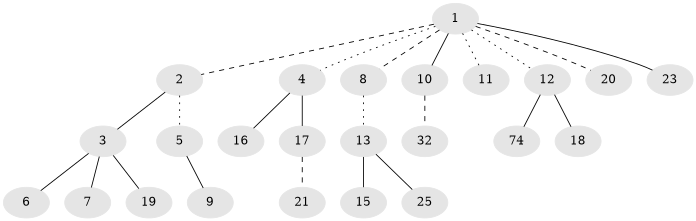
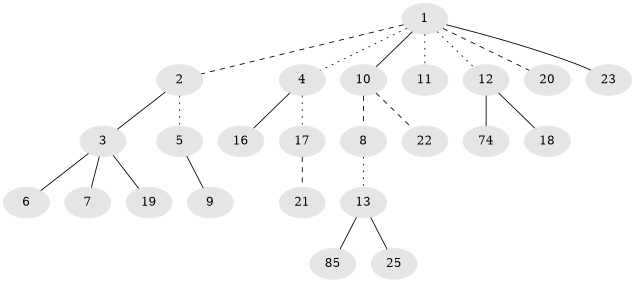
edge "1" -- "8": now "10" -- "8"
edge "4" -- "17": style solid -> dotted
node "32": label "32" -> "22"
node "15": label "15" -> "85"
